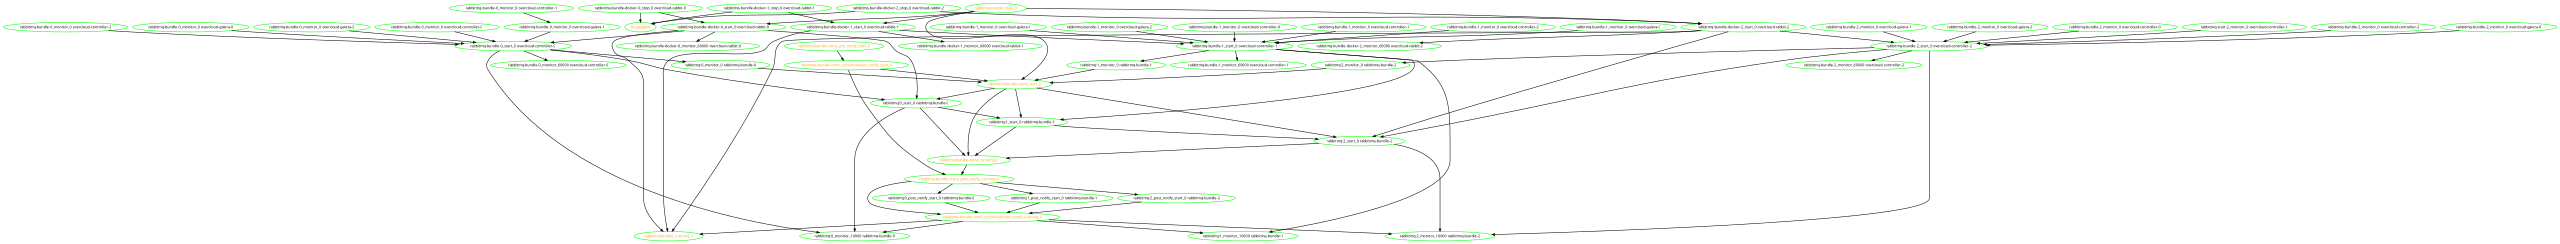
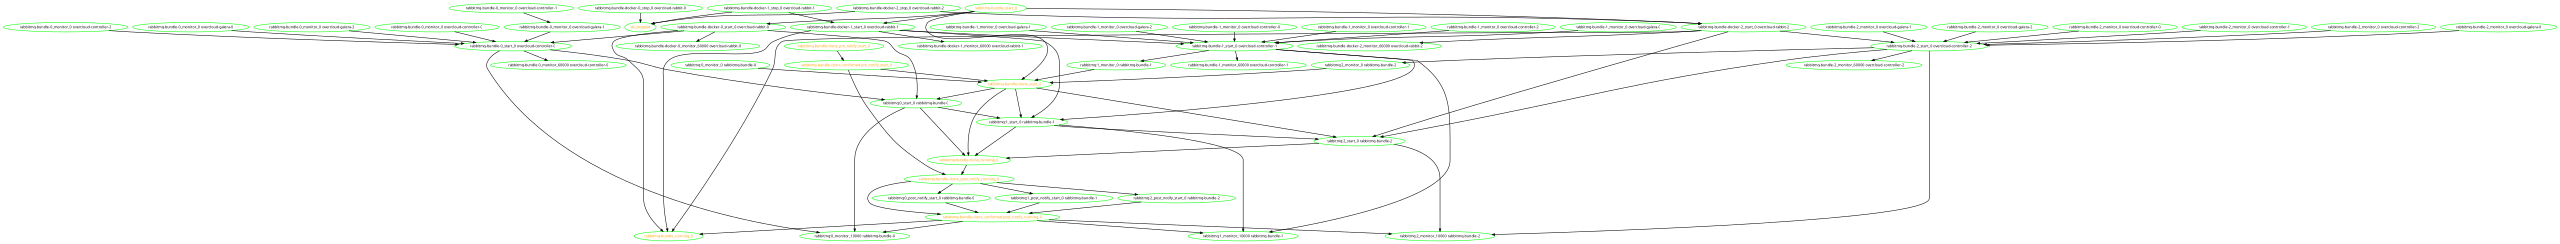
edge "rabbitmq-bundle-docker-0_stop_0 overcloud-rabbit-0" -> "rabbitmq-bundle-docker-0_start_0 overcloud-rabbit-0": removed
node "rabbitmq-start-2_monitor_0 overcloud-controller-1": label "rabbitmq-start-2_monitor_0 overcloud-controller-1" -> "rabbitmq-bundle-2_monitor_0 overcloud-controller-1"
edge "rabbitmq-bundle-docker-1_start_0 overcloud-rabbit-1" -> "rabbitmq:1_start_0 rabbitmq-bundle-1": added
edge "rabbitmq-bundle-0_start_0 overcloud-controller-0" -> "rabbitmq:0_monitor_0 rabbitmq-bundle-0": removed
edge "rabbitmq:1_start_0 rabbitmq-bundle-1" -> "rabbitmq:1_monitor_10000 rabbitmq-bundle-1": added
